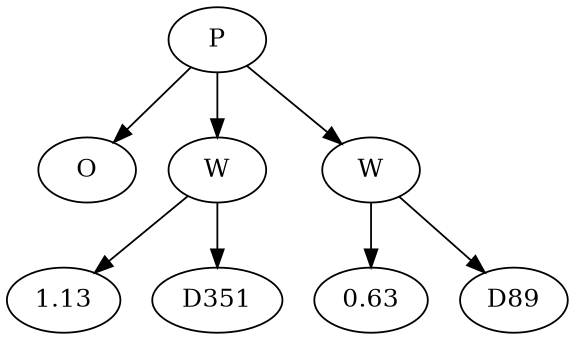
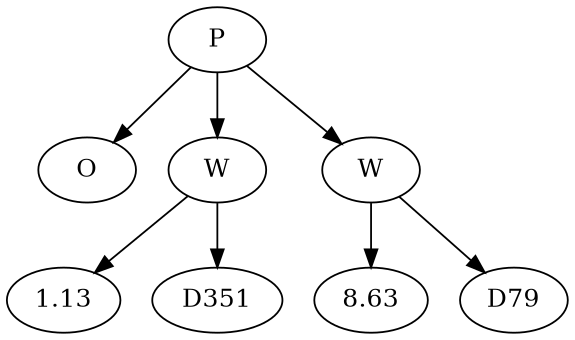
node "0.63": label "0.63" -> "8.63"
node "D89": label "D89" -> "D79"
